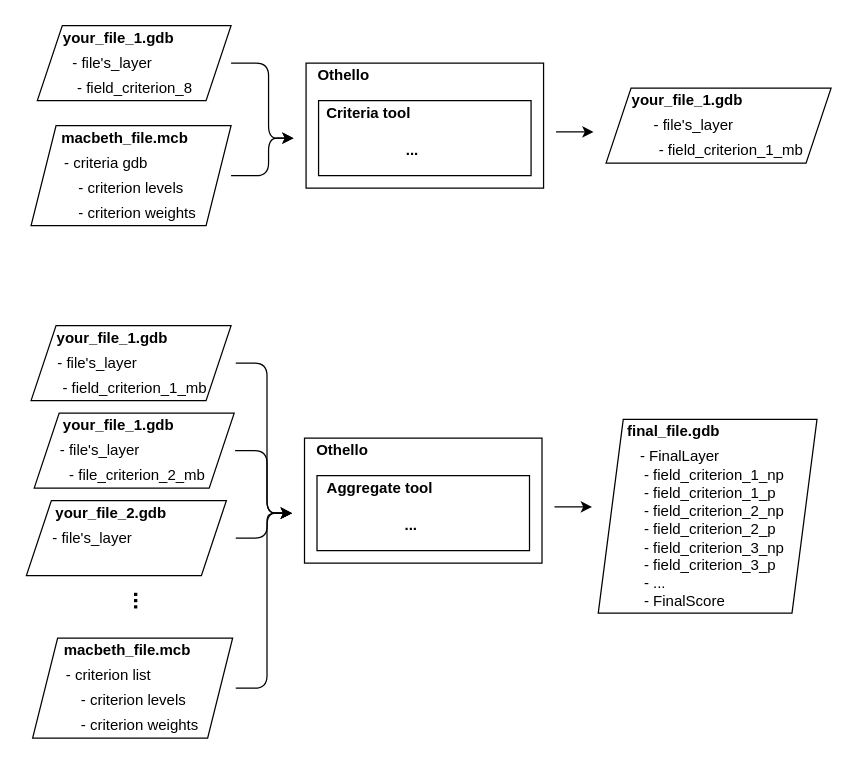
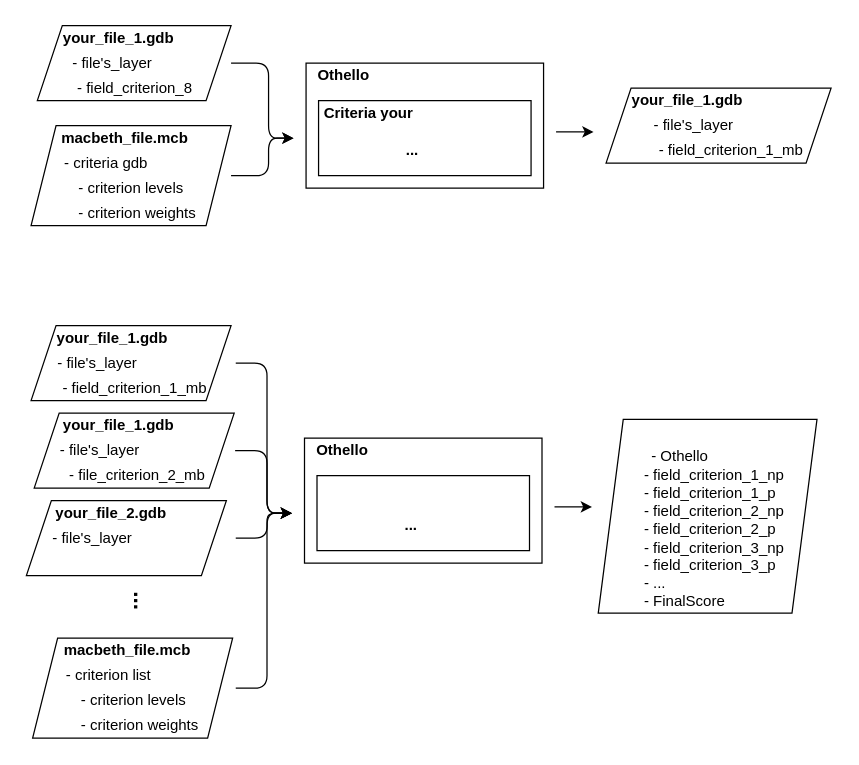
node "Criteria tool": label "Criteria tool" -> "Criteria your"
node "final_file.gdb": removed
node "- FinalLayer": label "- FinalLayer" -> "- Othello"
node "Aggregate tool": removed
